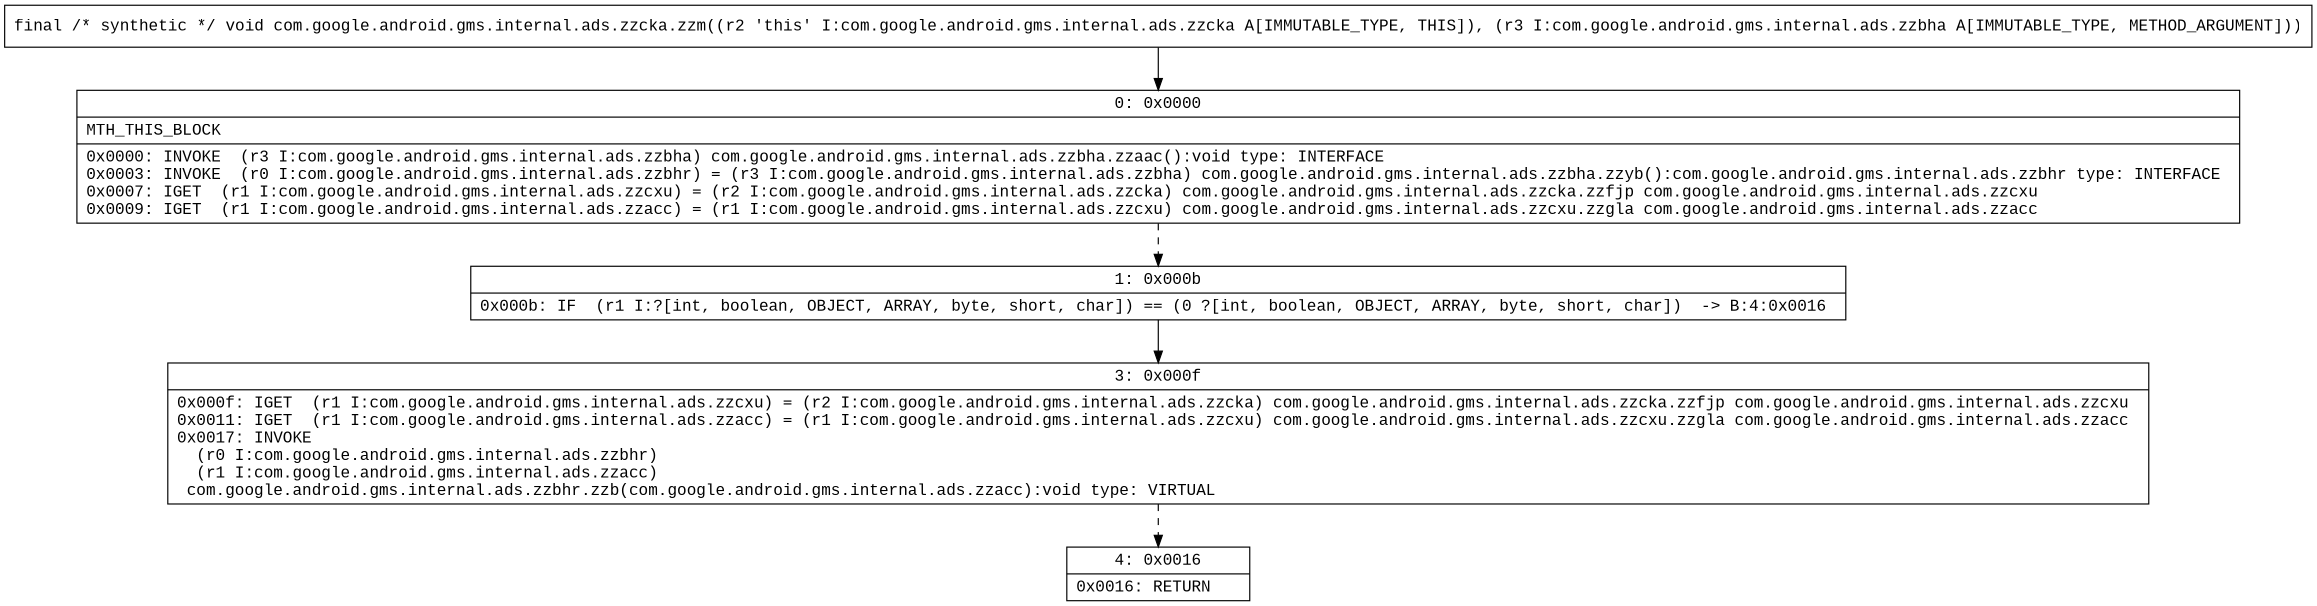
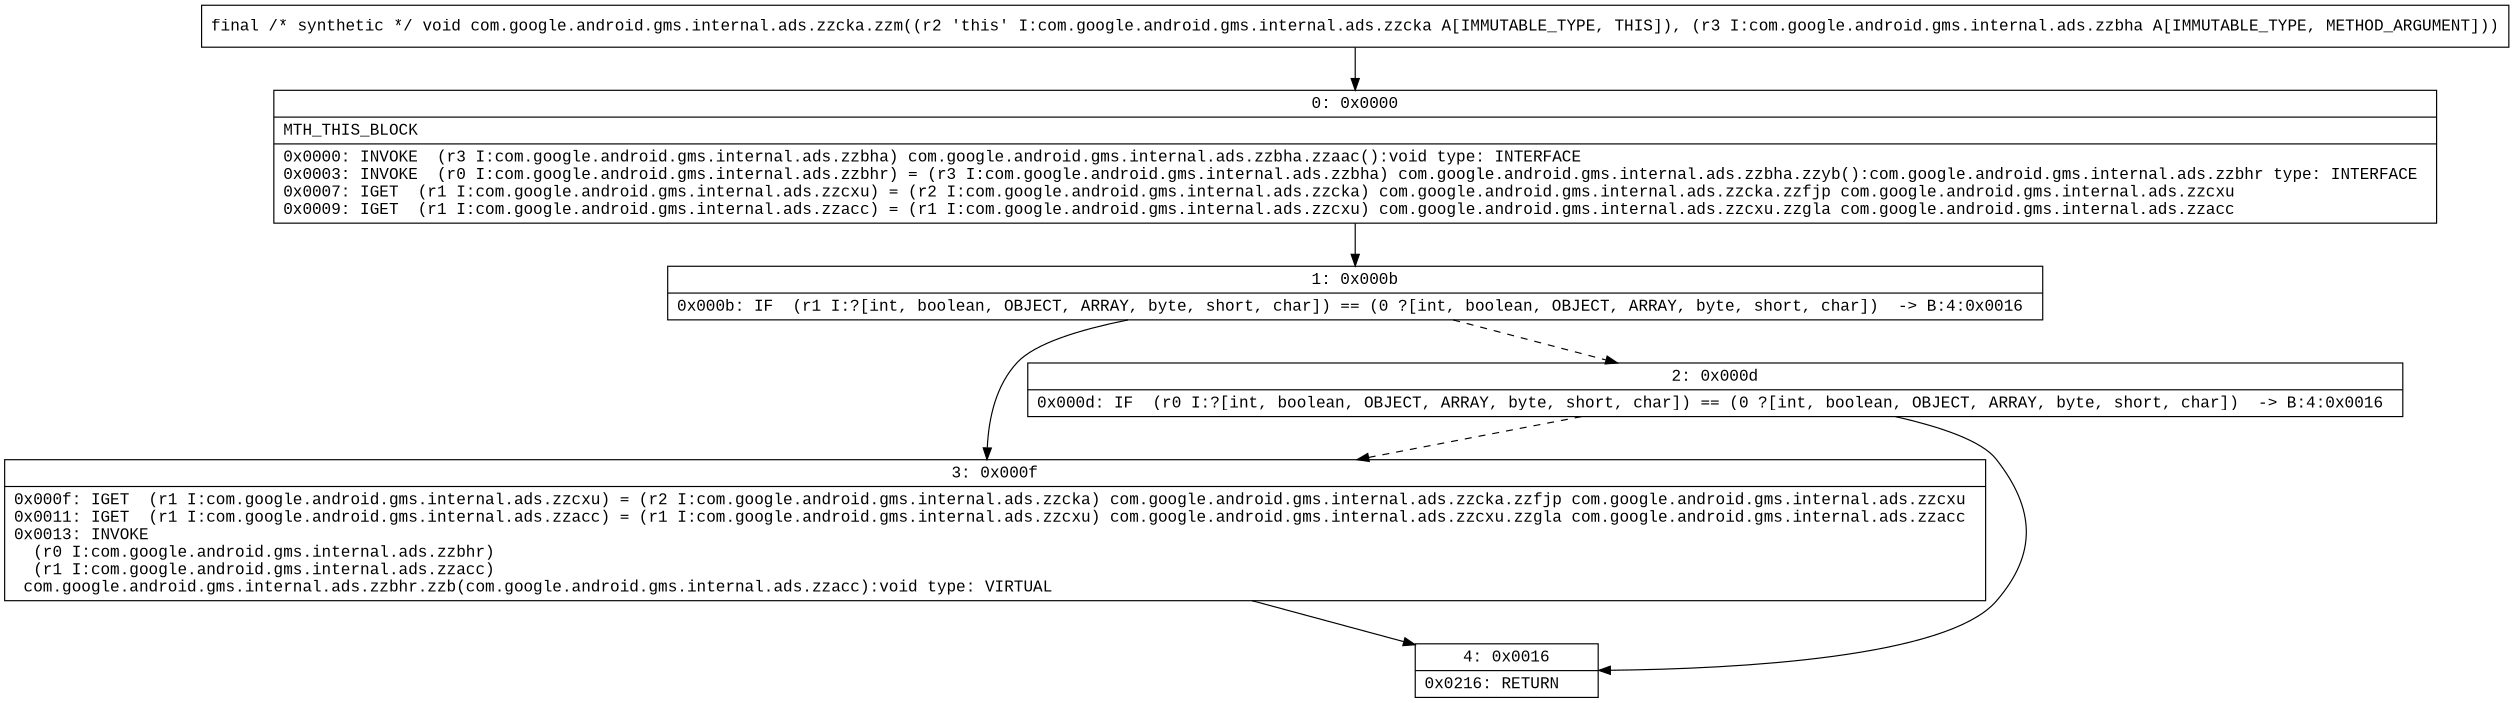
edge "0: 0x0000" -> "1: 0x000b": style dashed -> solid
node "2: 0x000d": added
node "3: 0x000f": text "0x0017: INVOKE" -> "0x0013: INVOKE"
edge "3: 0x000f" -> "4: 0x0016": style dashed -> solid
node "4: 0x0016": text "0x0016: RETURN" -> "0x0216: RETURN"
